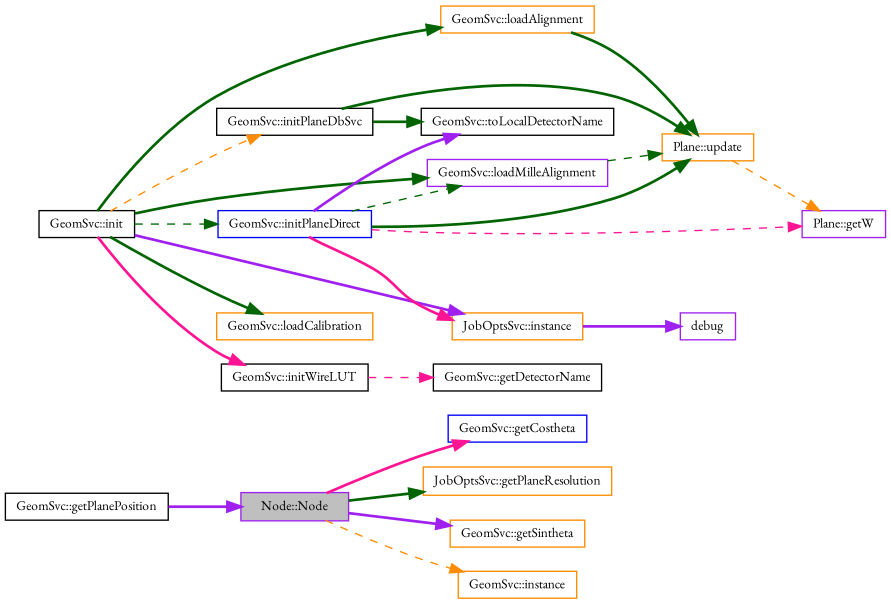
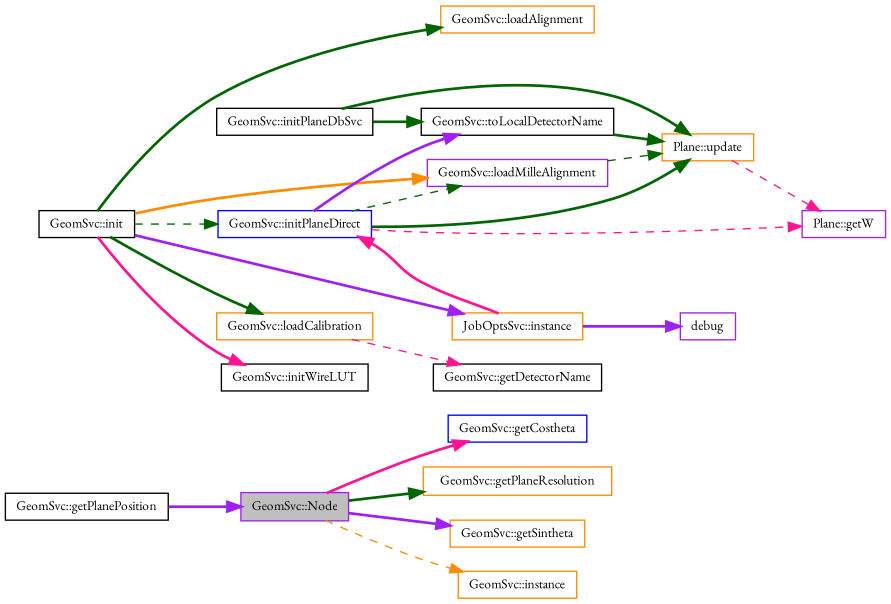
edge "GeomSvc::loadAlignment" -> "Plane::update": now "GeomSvc::toLocalDetectorName" -> "Plane::update"
edge "GeomSvc::init" -> "GeomSvc::initPlaneDbSvc": removed
edge "Plane::update" -> "Plane::getW": color darkorange -> deeppink
edge "GeomSvc::init" -> "GeomSvc::loadMilleAlignment": color darkgreen -> darkorange
edge "GeomSvc::initPlaneDirect" -> "JobOptsSvc::instance": reversed
edge "GeomSvc::initWireLUT" -> "GeomSvc::getDetectorName": now "GeomSvc::loadCalibration" -> "GeomSvc::getDetectorName"
node "JobOptsSvc::getPlaneResolution": label "JobOptsSvc::getPlaneResolution" -> "GeomSvc::getPlaneResolution"
node "Node::Node": label "Node::Node" -> "GeomSvc::Node"
